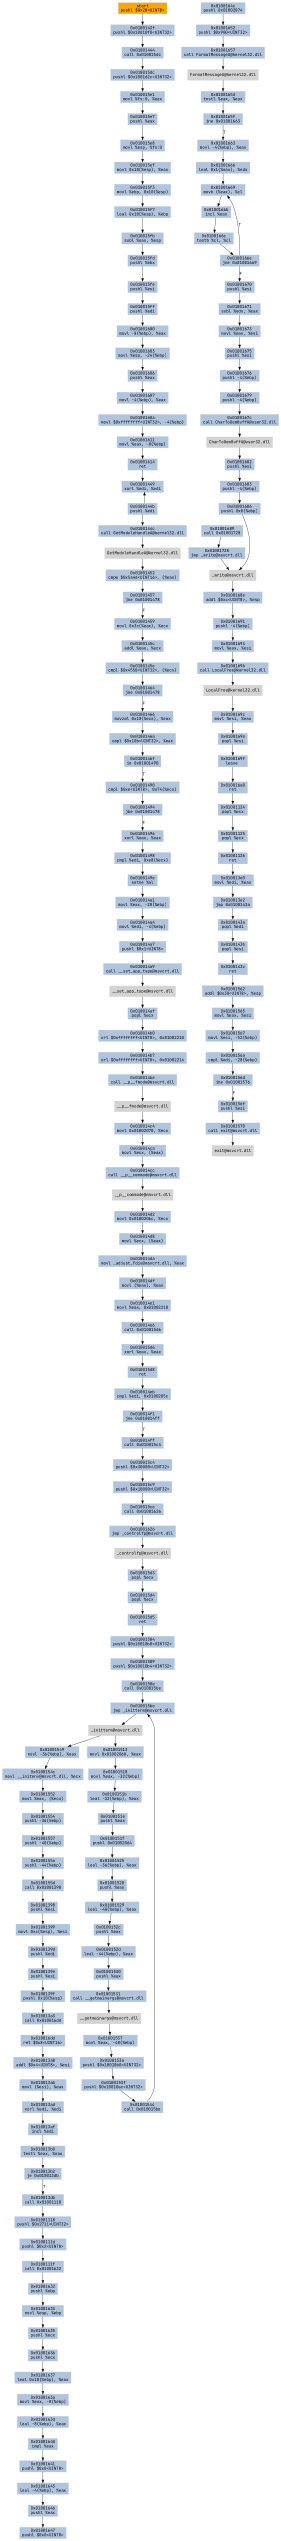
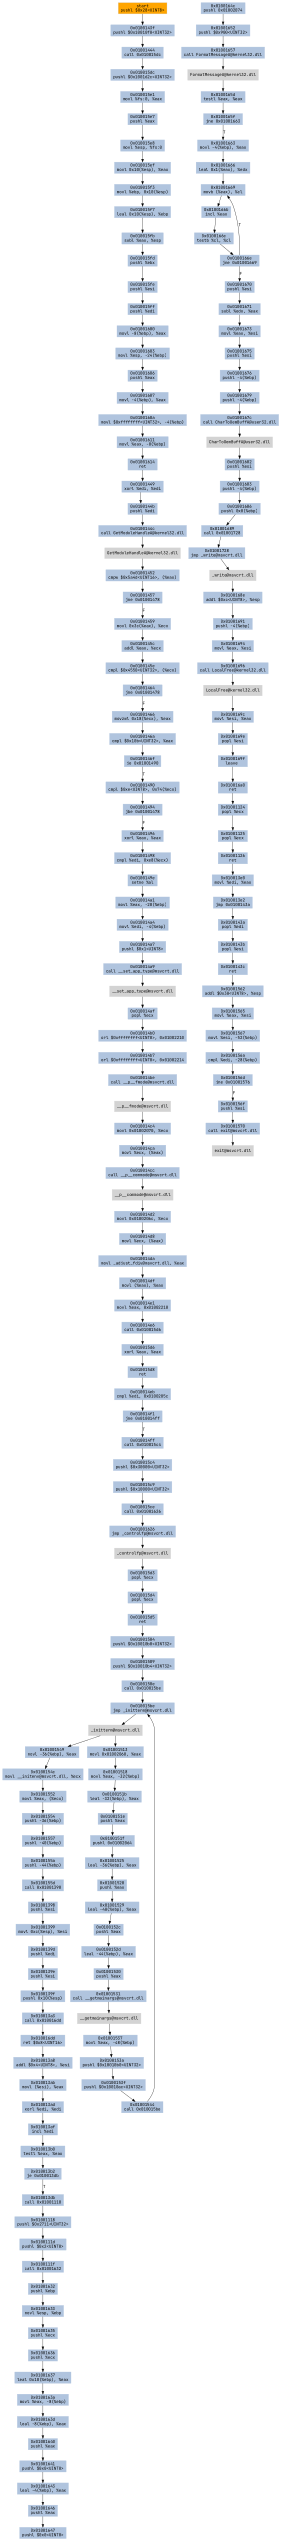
edge "0x0100144b pushl %edi" -> "0x01001449 xorl %edi, %edi": reversed
edge "0x01001686 pushl 0x8(%ebp)" -> "_write@msvcrt.dll": now "0x01001686 pushl 0x8(%ebp)" -> "0x01001689 call 0x01001728"
node "0x01001640 cmpl %eax": label "0x01001640 cmpl %eax" -> "0x01001640 pushl %eax"
